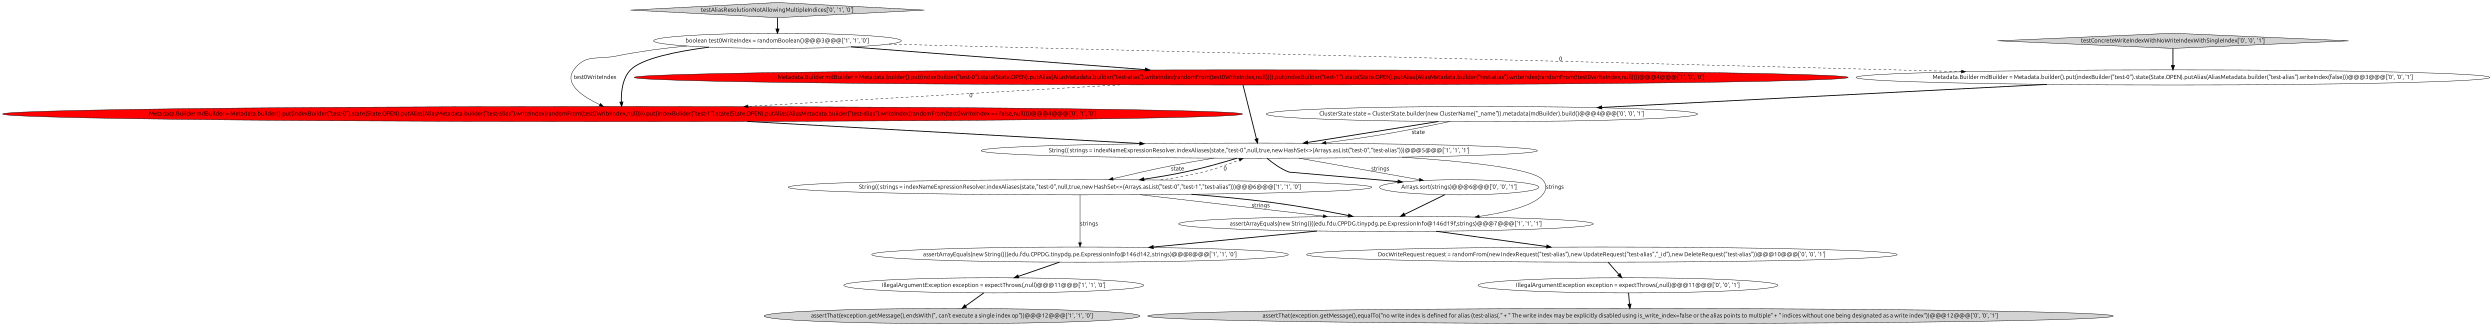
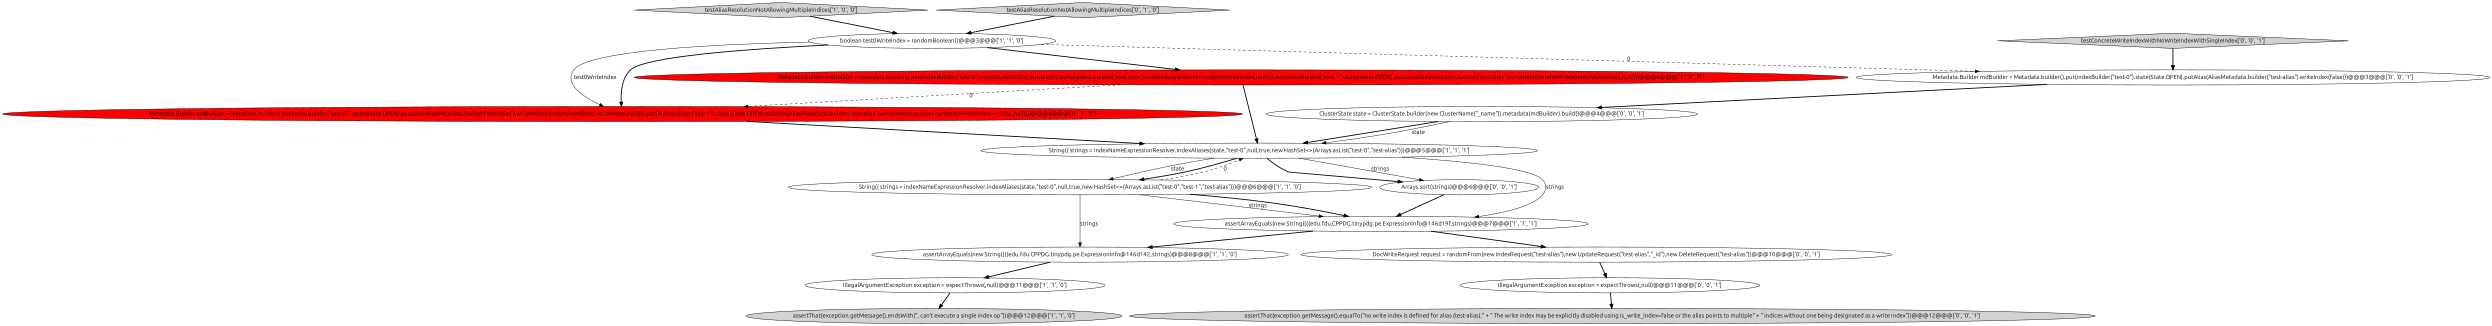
node "testAliasResolutionNotAllowingMultipleIndices['1', '0', '0']": added
